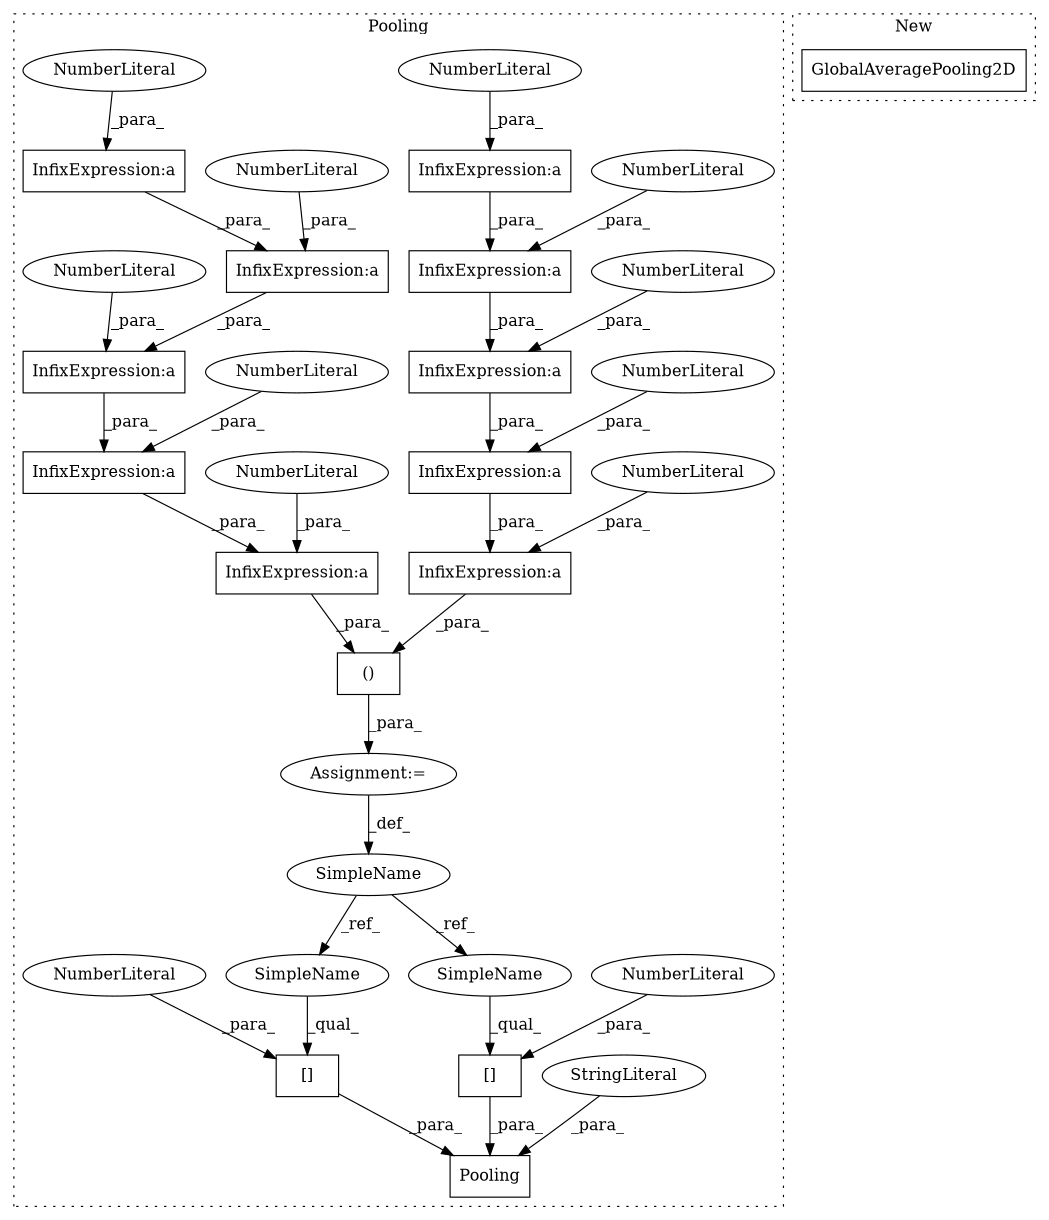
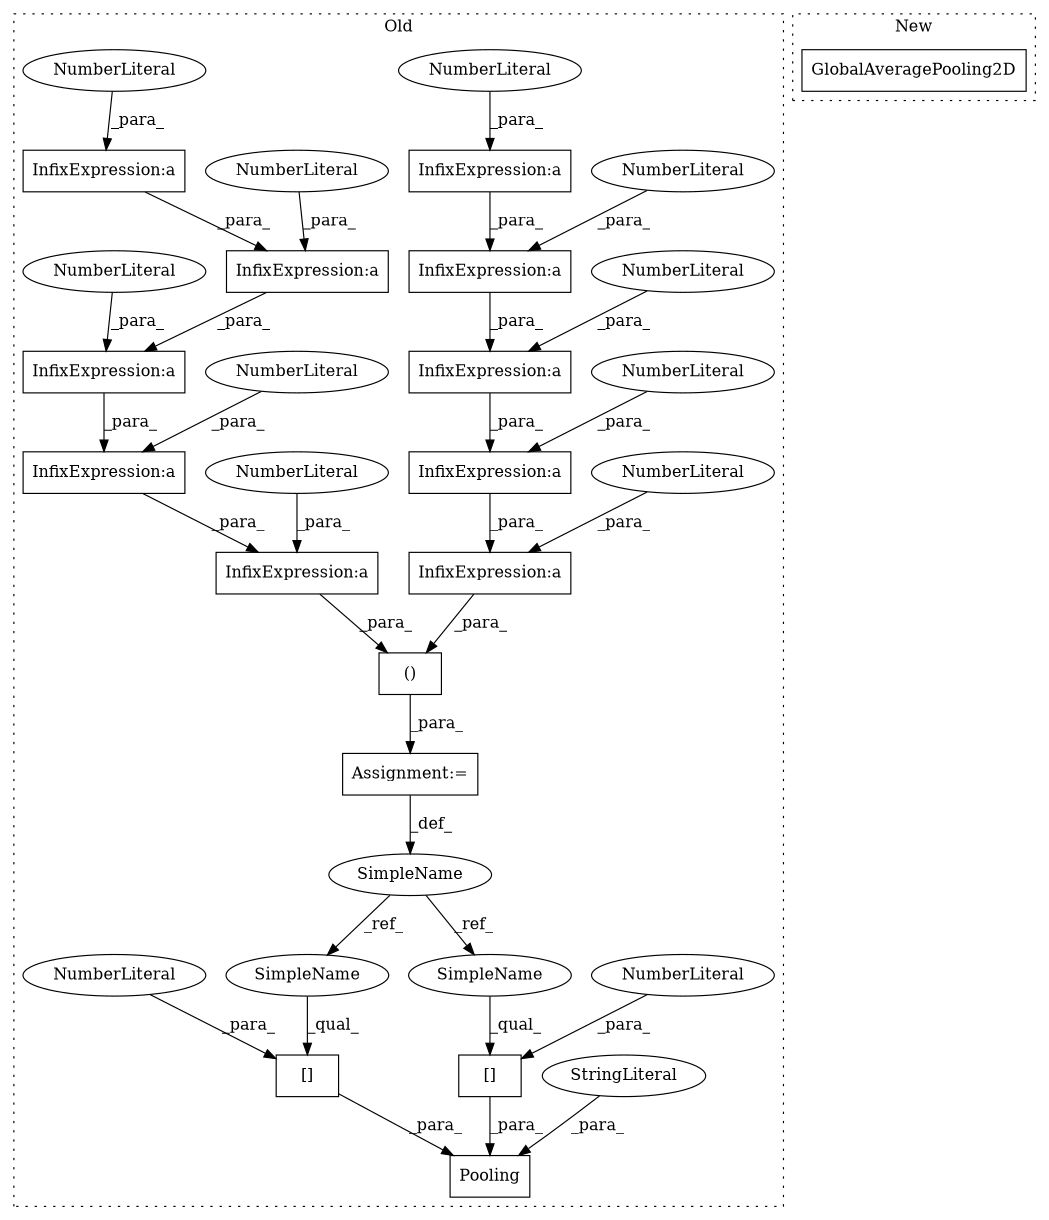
cluster "Pooling": label "Pooling" -> "Old"
node "Assignment:=": shape ellipse -> box
